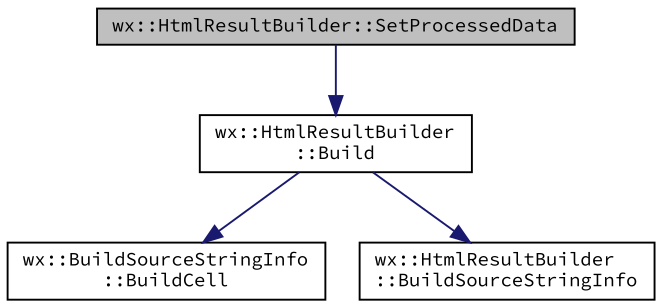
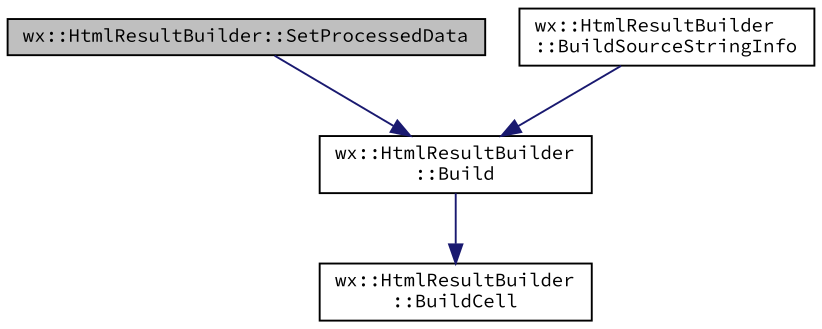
edge "wx::HtmlResultBuilder ::Build" -> "wx::HtmlResultBuilder ::BuildSourceStringInfo": reversed
node "wx::BuildSourceStringInfo ::BuildCell": label "wx::BuildSourceStringInfo ::BuildCell" -> "wx::HtmlResultBuilder ::BuildCell"
